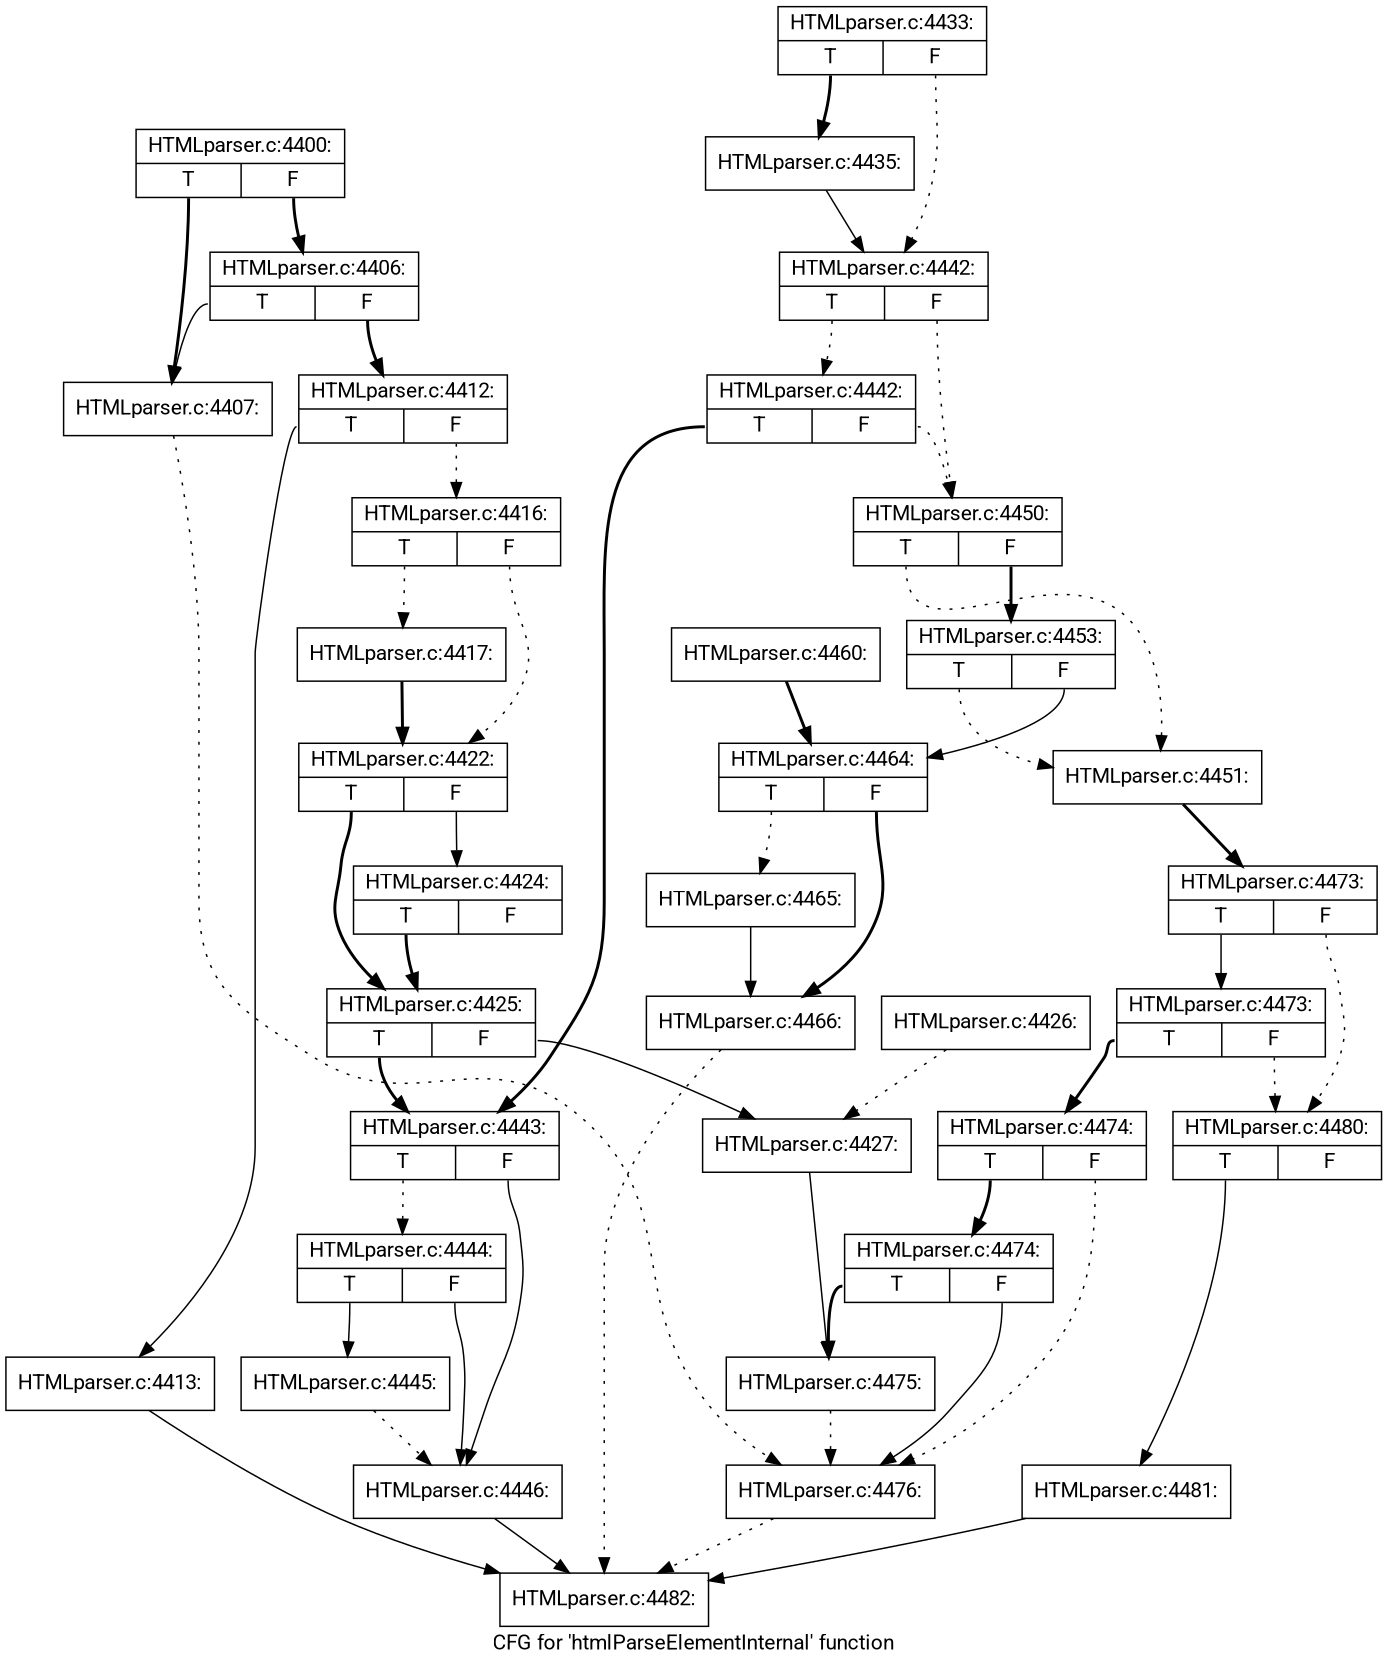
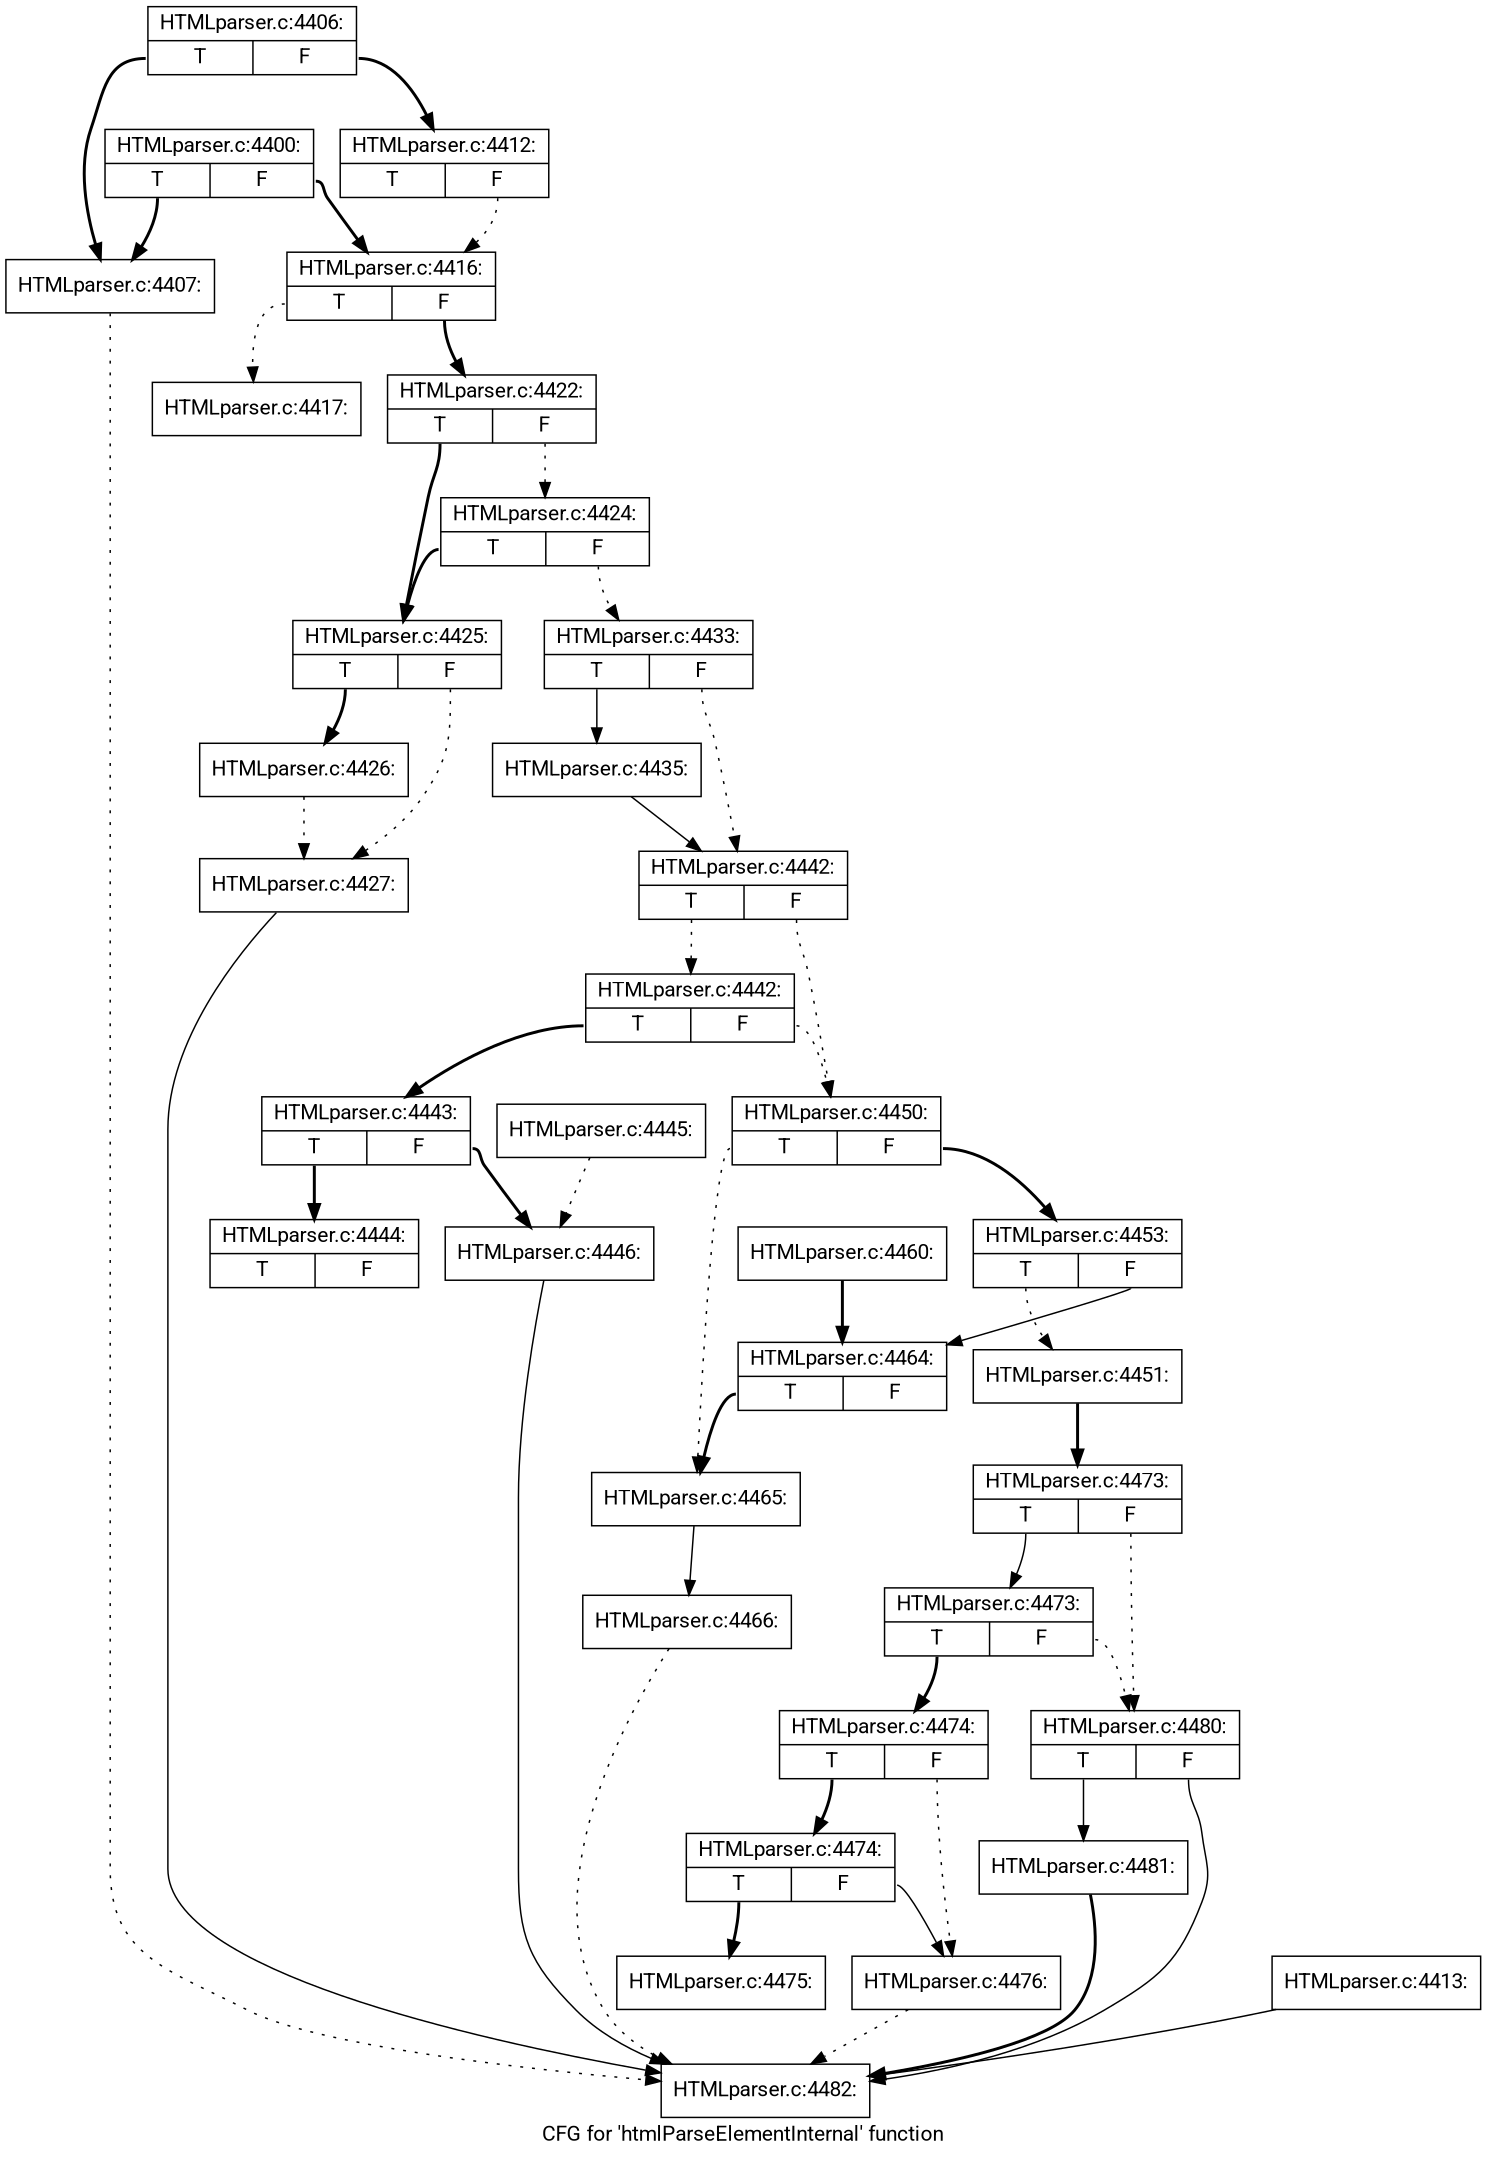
edge "HTMLparser.c:4433:" -> "HTMLparser.c:4435:": style bold -> solid
edge "HTMLparser.c:4400:" -> "HTMLparser.c:4406:": now "HTMLparser.c:4400:" -> "HTMLparser.c:4416:"
edge "HTMLparser.c:4406:" -> "HTMLparser.c:4407:": style solid -> bold
edge "HTMLparser.c:4424:" -> "HTMLparser.c:4433:": added
edge "HTMLparser.c:4450:" -> "HTMLparser.c:4451:": now "HTMLparser.c:4450:" -> "HTMLparser.c:4465:"
edge "HTMLparser.c:4416:" -> "HTMLparser.c:4422:": style dotted -> bold
edge "HTMLparser.c:4417:" -> "HTMLparser.c:4422:": removed
edge "HTMLparser.c:4422:" -> "HTMLparser.c:4424:": style solid -> dotted
edge "HTMLparser.c:4464:" -> "HTMLparser.c:4465:": style dotted -> bold
edge "HTMLparser.c:4412:" -> "HTMLparser.c:4413:": removed
edge "HTMLparser.c:4464:" -> "HTMLparser.c:4466:": removed
edge "HTMLparser.c:4407:" -> "HTMLparser.c:4476:": now "HTMLparser.c:4407:" -> "HTMLparser.c:4482:"
edge "HTMLparser.c:4425:" -> "HTMLparser.c:4427:": style solid -> dotted
edge "HTMLparser.c:4425:" -> "HTMLparser.c:4443:": now "HTMLparser.c:4425:" -> "HTMLparser.c:4426:"
edge "HTMLparser.c:4443:" -> "HTMLparser.c:4444:": style dotted -> bold
edge "HTMLparser.c:4427:" -> "HTMLparser.c:4475:": now "HTMLparser.c:4427:" -> "HTMLparser.c:4482:"
edge "HTMLparser.c:4443:" -> "HTMLparser.c:4446:": style solid -> bold
edge "HTMLparser.c:4444:" -> "HTMLparser.c:4445:": removed
edge "HTMLparser.c:4444:" -> "HTMLparser.c:4446:": removed
edge "HTMLparser.c:4475:" -> "HTMLparser.c:4476:": removed
edge "HTMLparser.c:4481:" -> "HTMLparser.c:4482:": style solid -> bold
edge "HTMLparser.c:4480:" -> "HTMLparser.c:4482:": added
